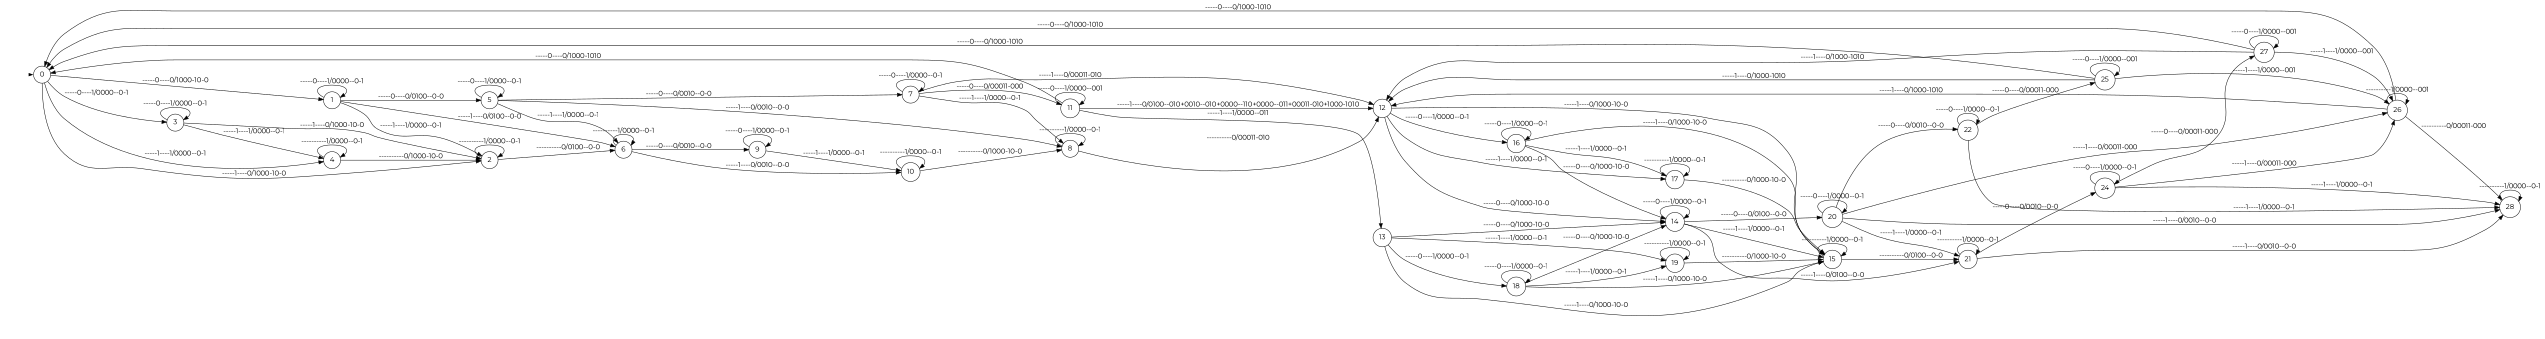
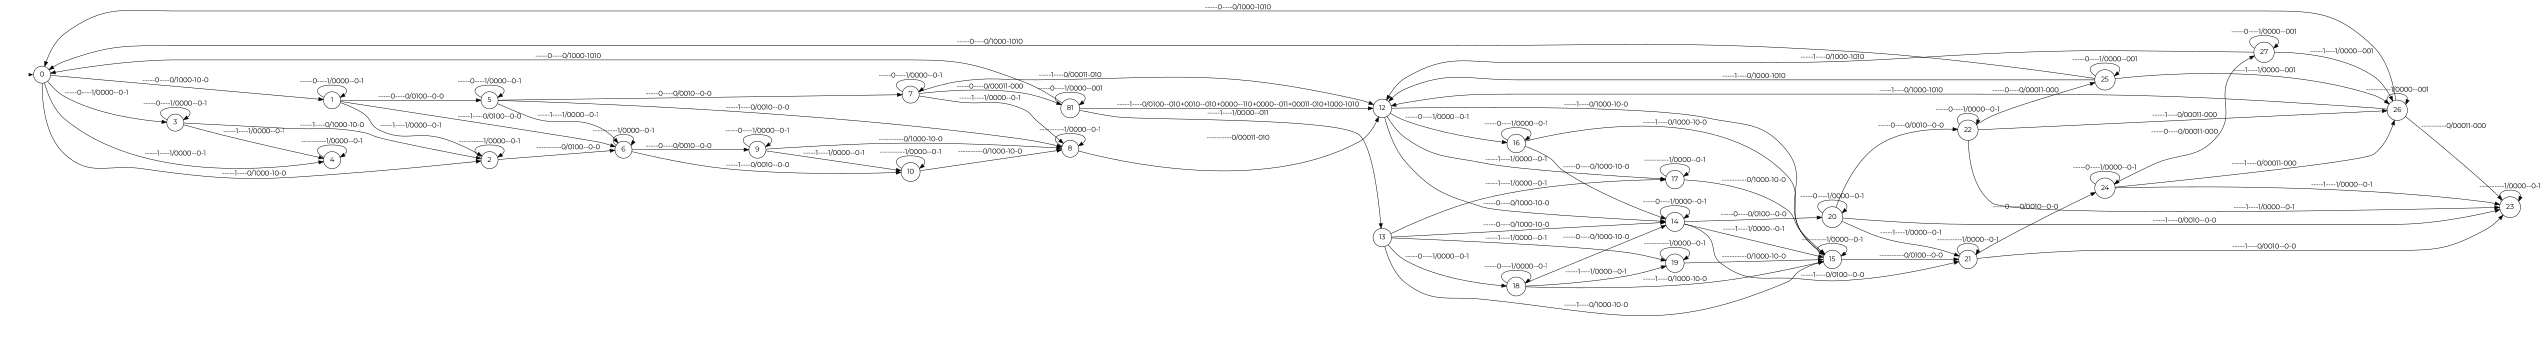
edge "27" -> "0": removed, label "-----0----0/1000-1010"
node "11": label "11" -> "81"
edge "9" -> "8": added, label "----------0/1000-10-0"
edge "20" -> "26": now "22" -> "26"
edge "16" -> "17": now "13" -> "17"
edge "4" -> "2": removed, label "----------0/1000-10-0"
node "28": label "28" -> "23"
